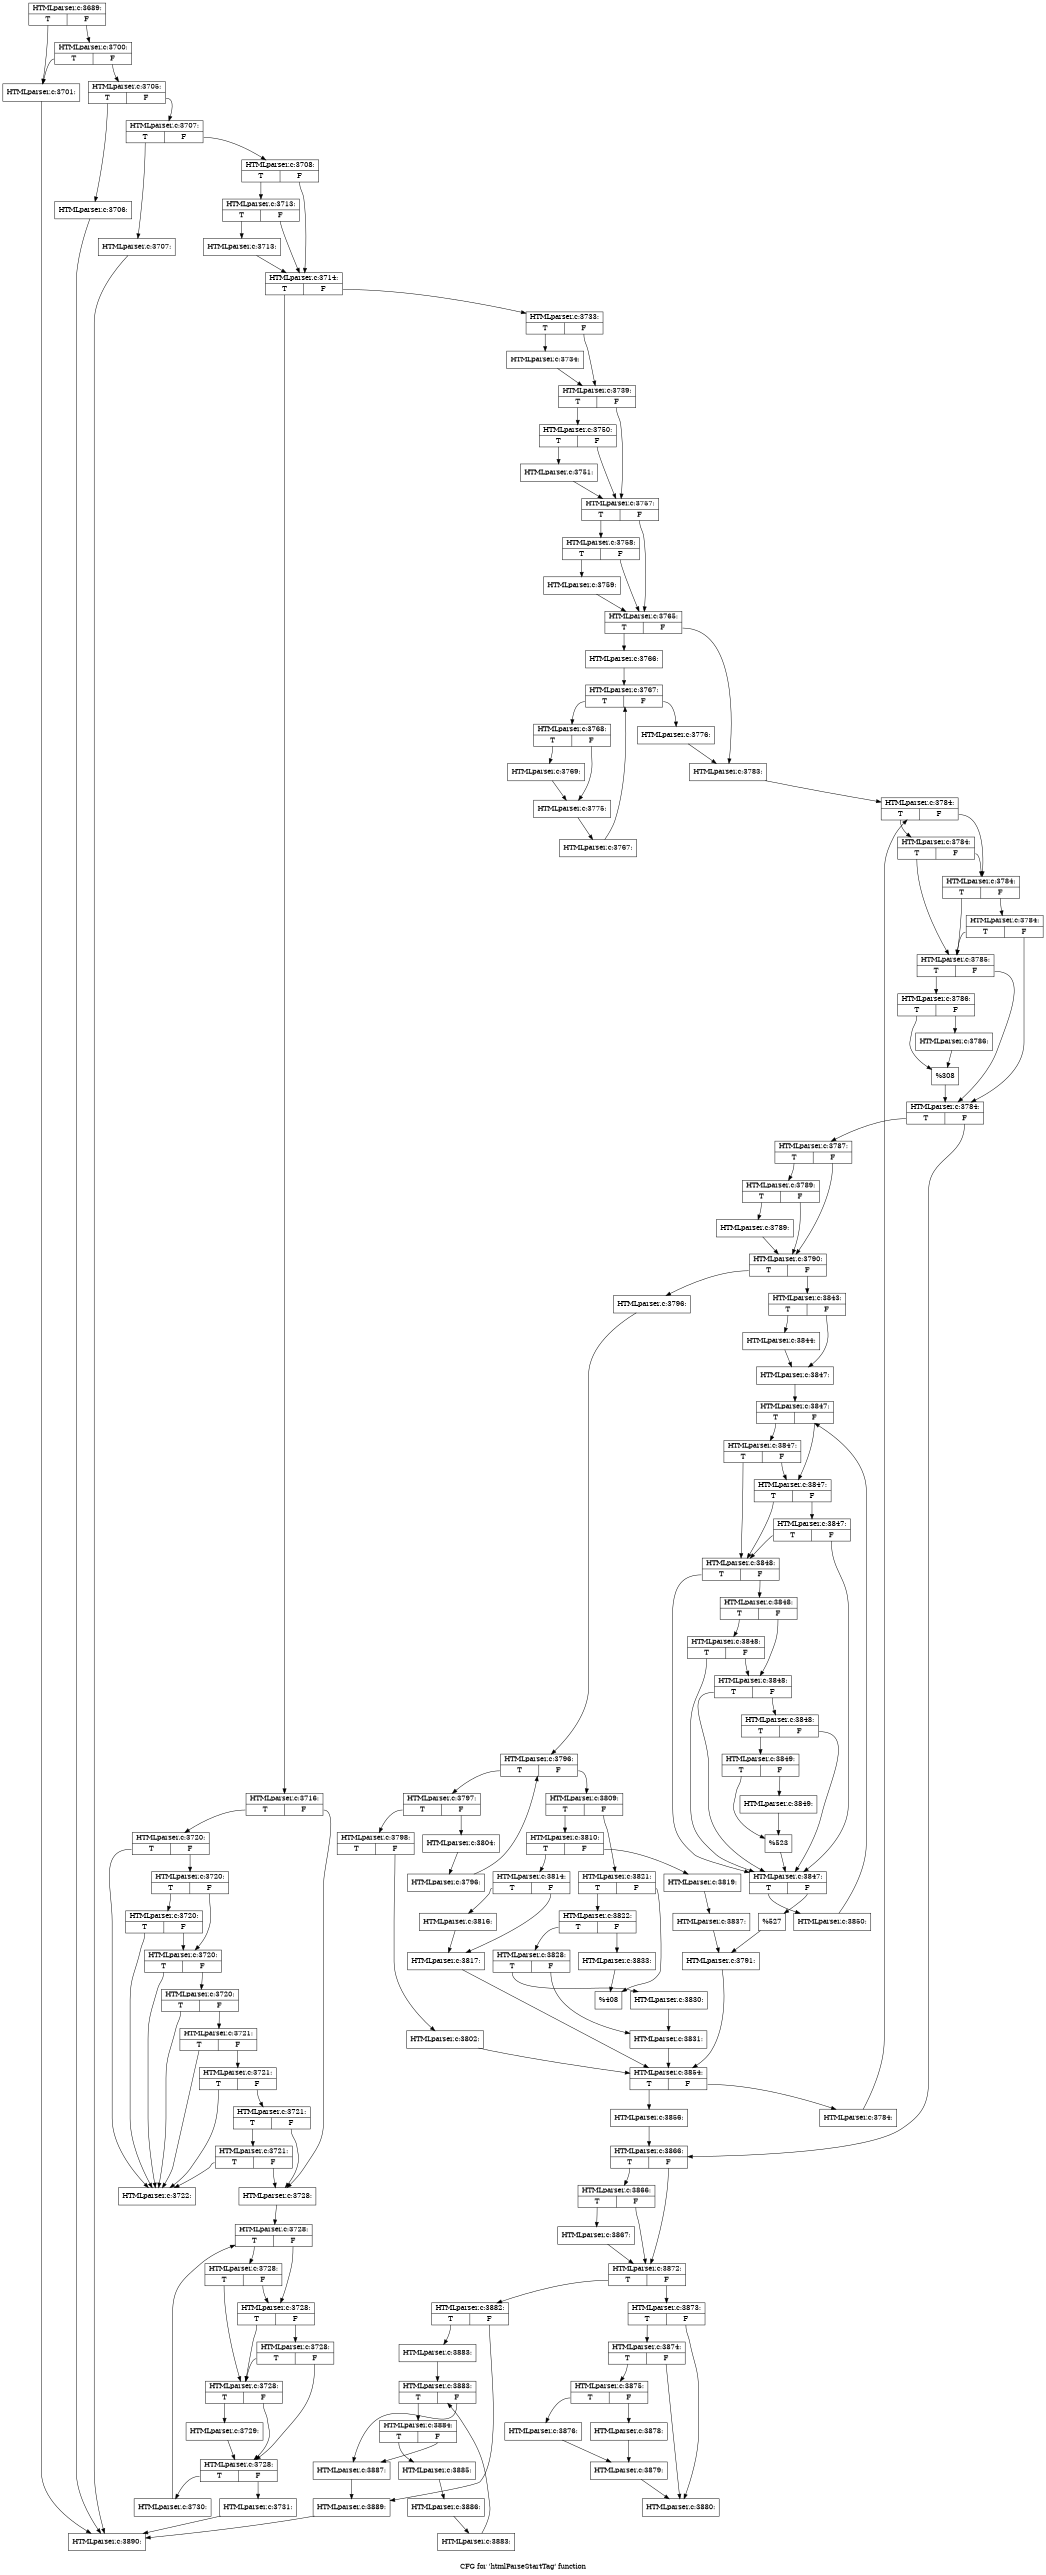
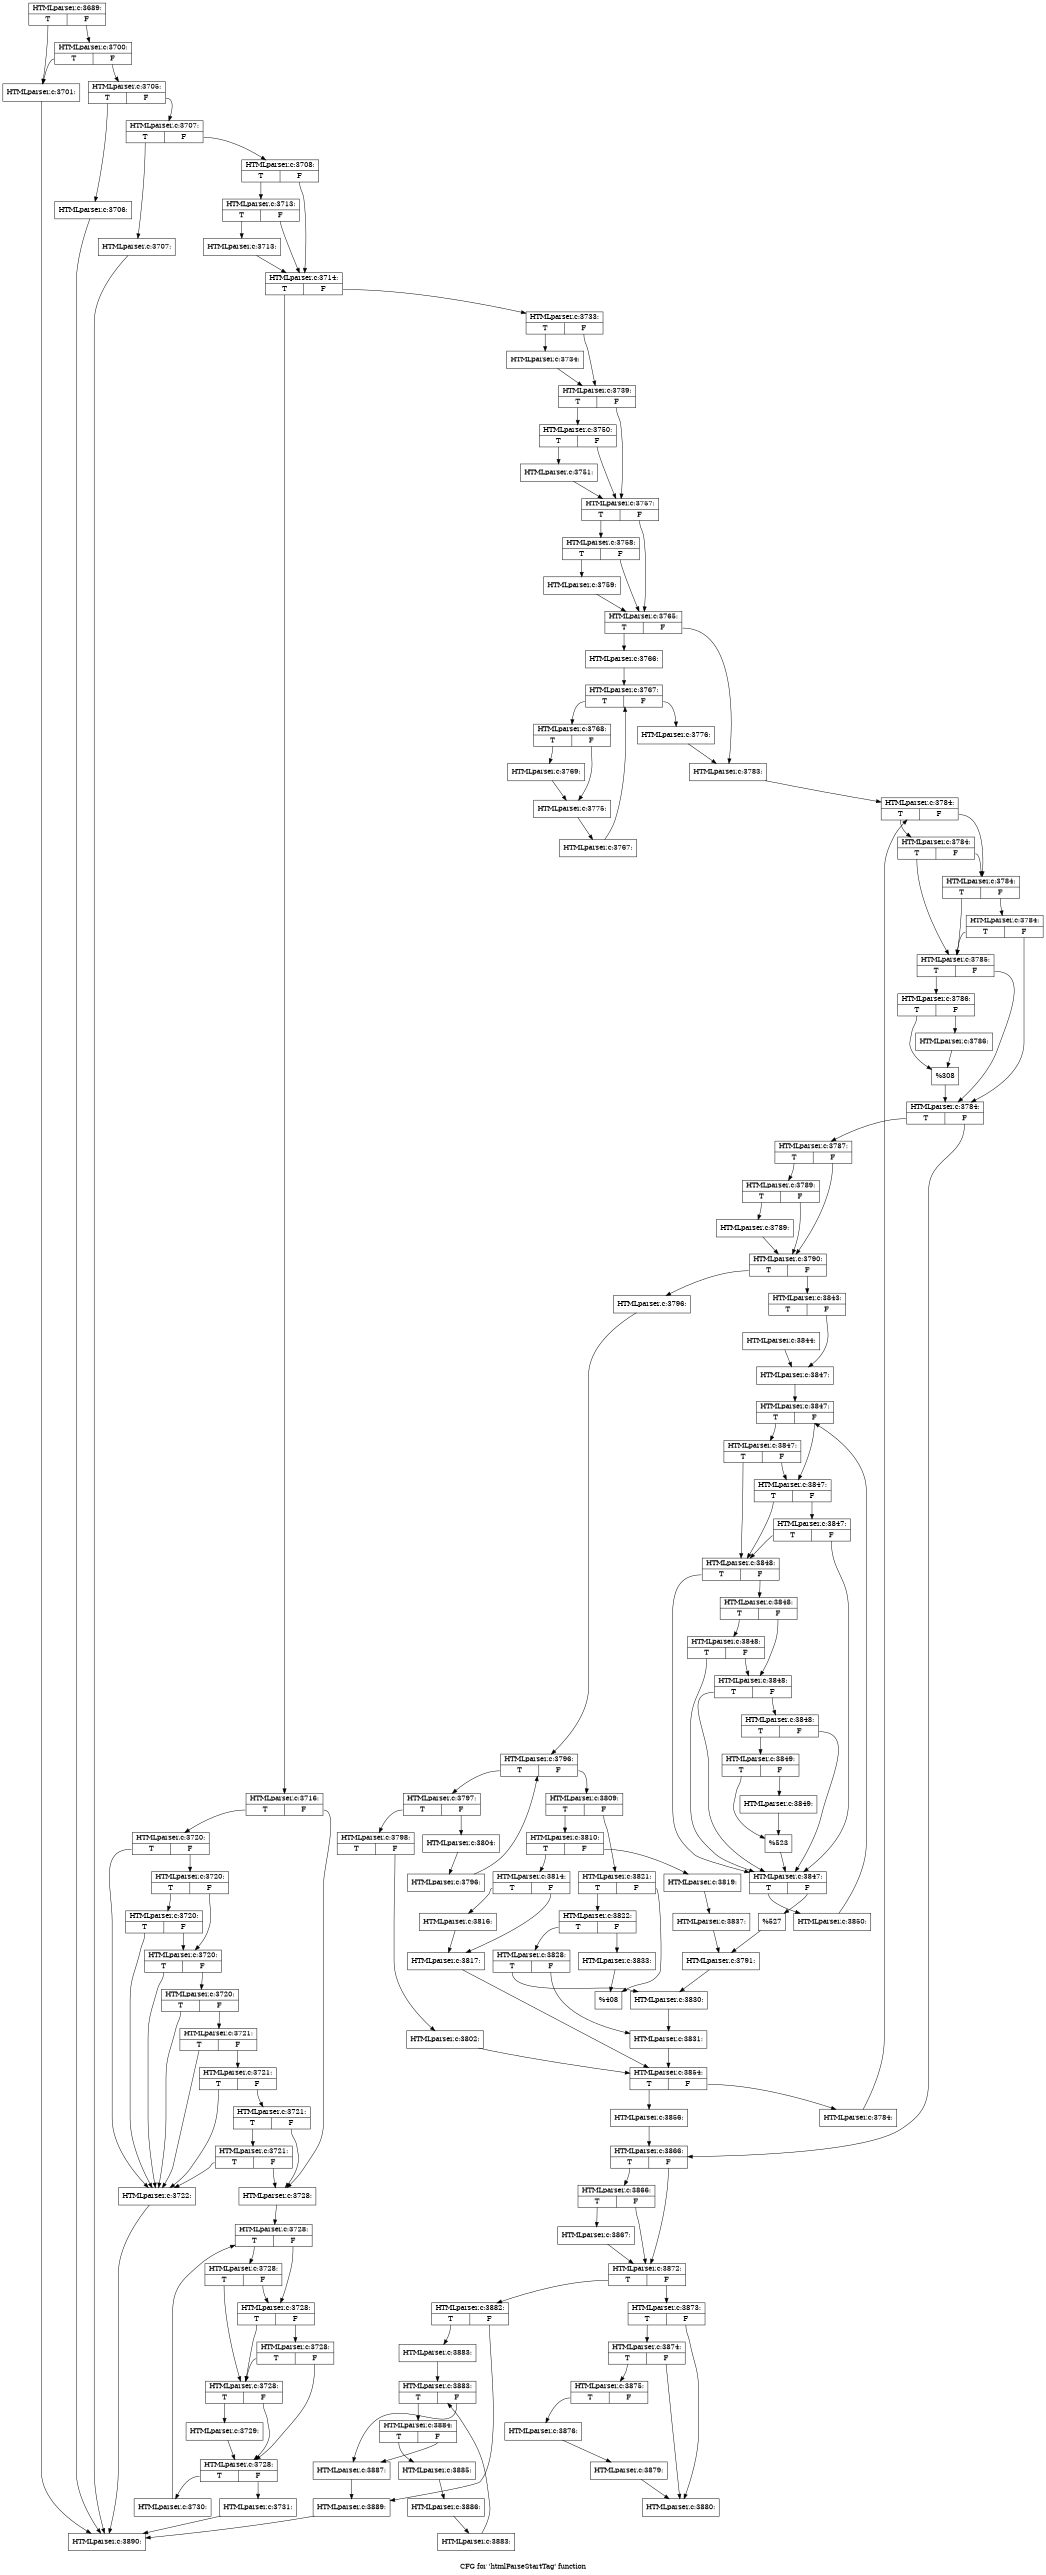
edge "HTMLparser.c:3843:" -> "HTMLparser.c:3844:": removed
edge "HTMLparser.c:3791:" -> "HTMLparser.c:3854:": now "HTMLparser.c:3791:" -> "HTMLparser.c:3830:"
edge "HTMLparser.c:3722:" -> "HTMLparser.c:3890:": added
node "HTMLparser.c:3878:": removed
